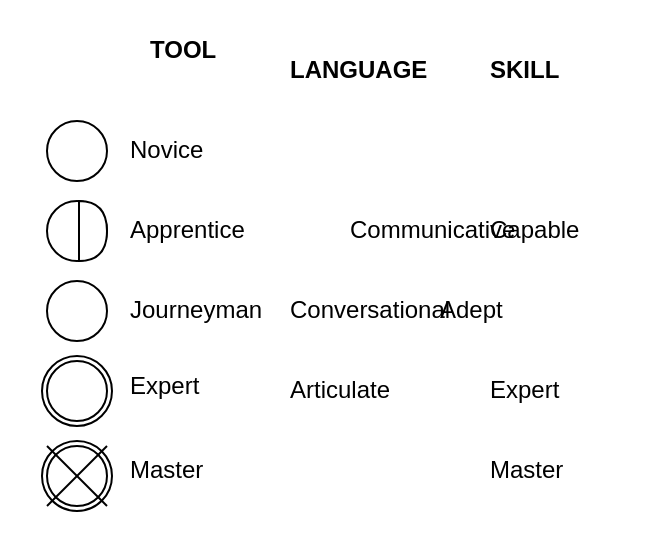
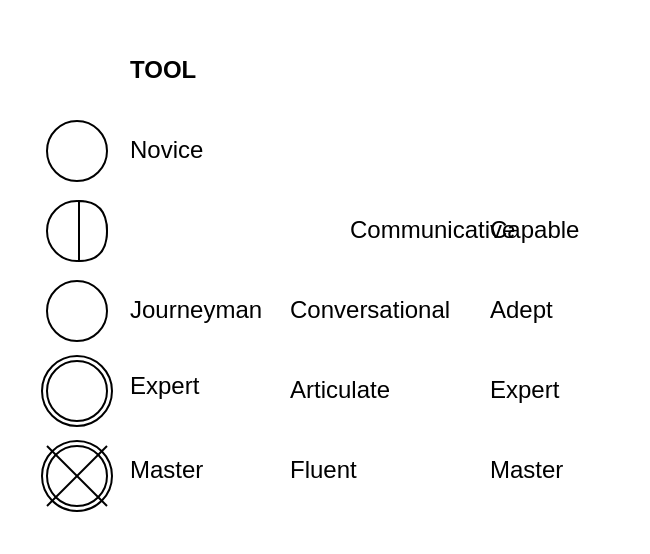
node "TOOL": moved (207, 51) -> (187, 71)
node "LANGUAGE": removed
node "SKILL": removed
node "Apprentice": removed
node "Adept": moved (497, 311) -> (547, 311)
node "Fluent": added
